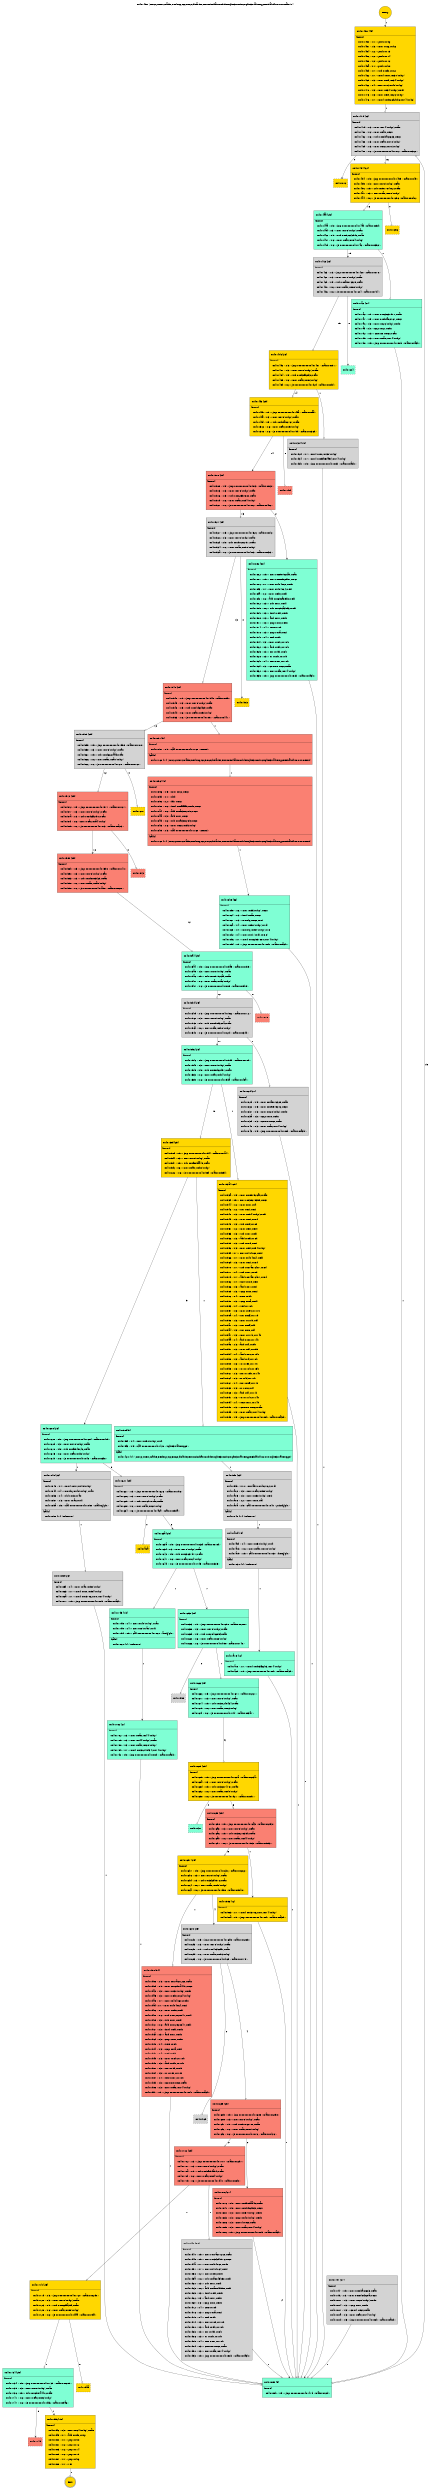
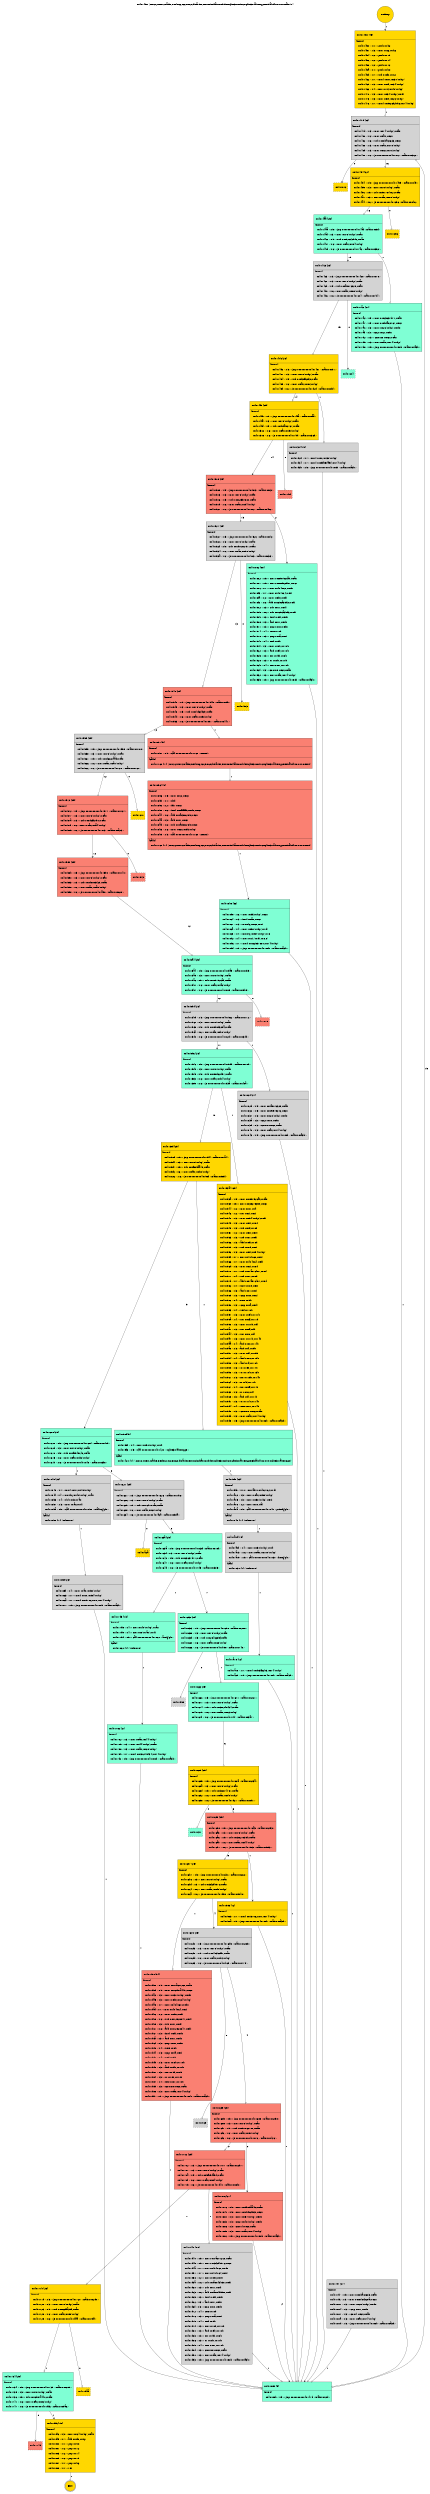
node "Entry": label "Entry" -> "Desktop"
